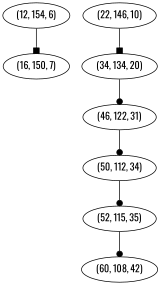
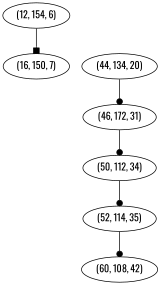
node "(22, 146, 10)": removed
node "(34, 134, 20)": label "(34, 134, 20)" -> "(44, 134, 20)"
node "(46, 122, 31)": label "(46, 122, 31)" -> "(46, 172, 31)"
node "(52, 115, 35)": label "(52, 115, 35)" -> "(52, 114, 35)"
